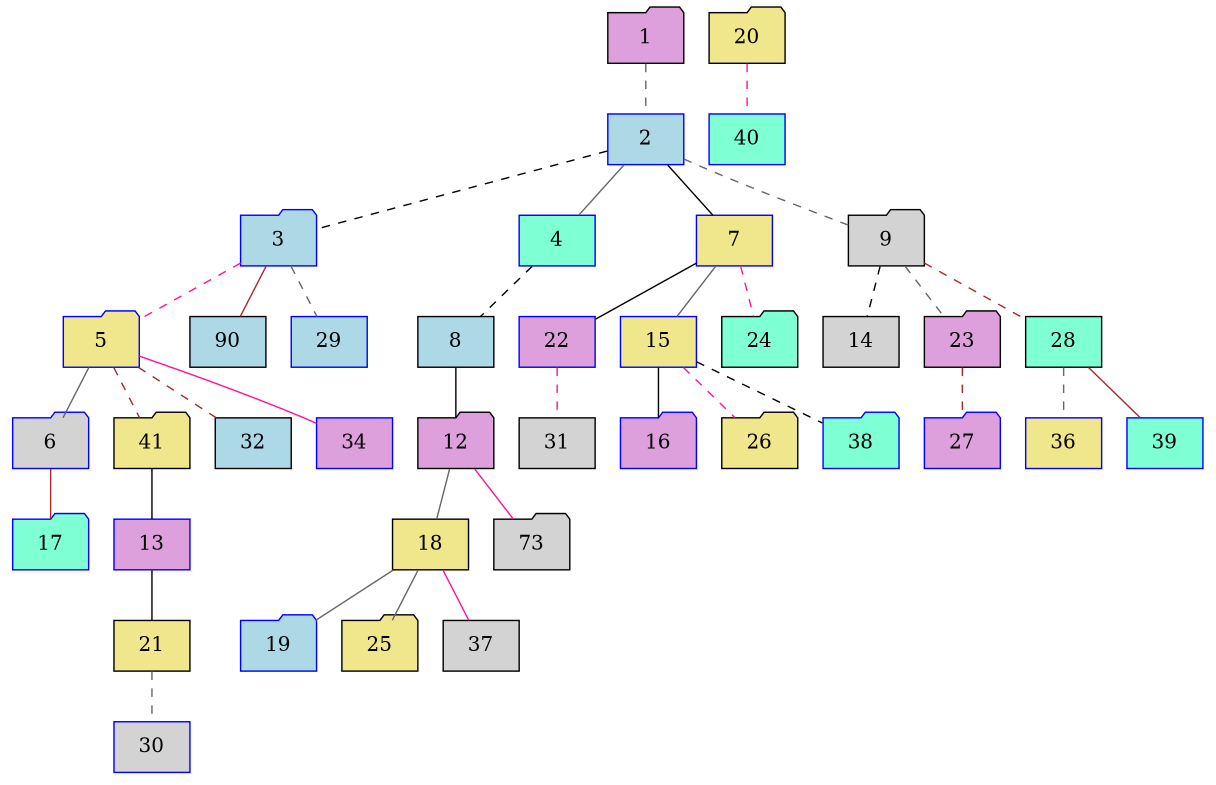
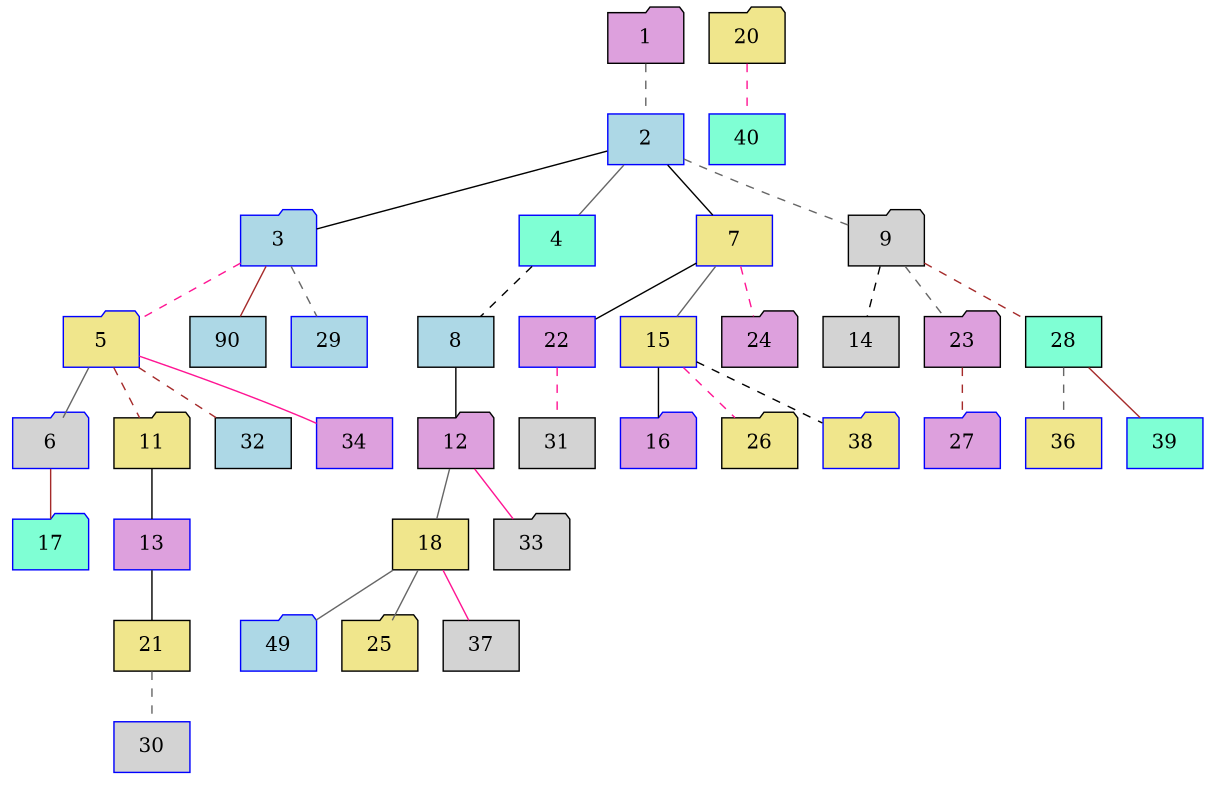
edge "2" -- "3": style dashed -> solid
node "24": fillcolor aquamarine -> plum
node "41": label "41" -> "11"
node "38": fillcolor aquamarine -> khaki
node "73": label "73" -> "33"
node "19": label "19" -> "49"
